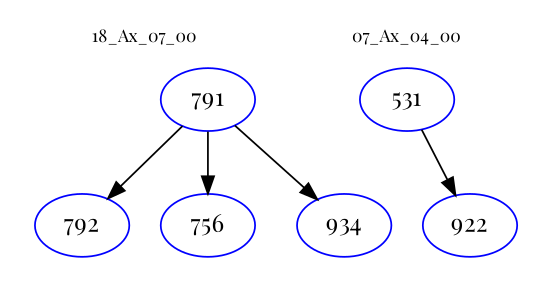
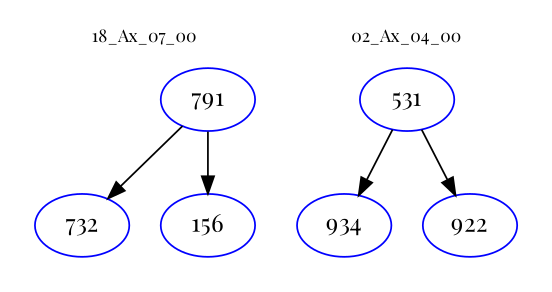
cluster "07_Ax_04_00": label "07_Ax_04_00" -> "02_Ax_04_00"
edge "791" -> "934": now "531" -> "934"
node "792": label "792" -> "732"
node "756": label "756" -> "156"
